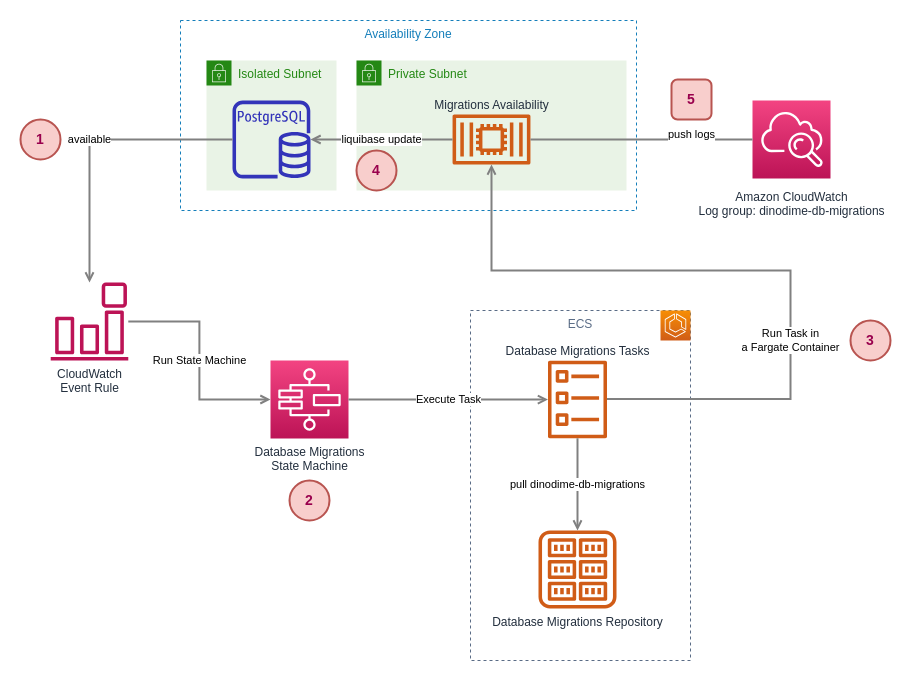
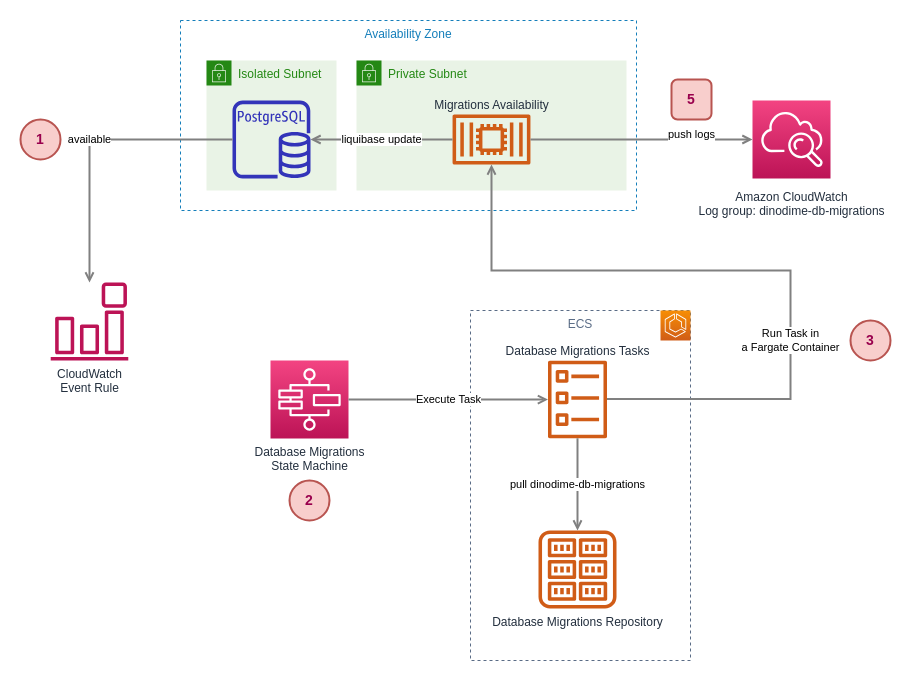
edge "Migrations Availability" -- "Amazon CloudWatch Log group: dinodime-db-migrations": arrowhead none -> open
node "4": removed
edge "CloudWatch Event Rule" -> "Database Migrations State Machine": removed, label "Run State Machine"
